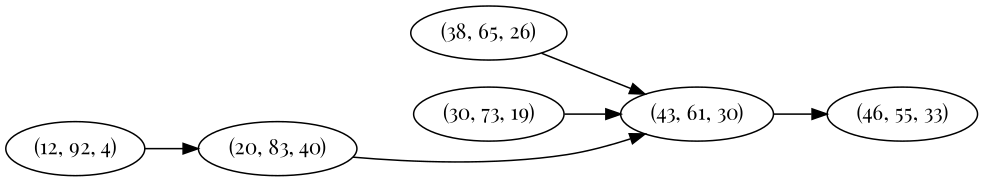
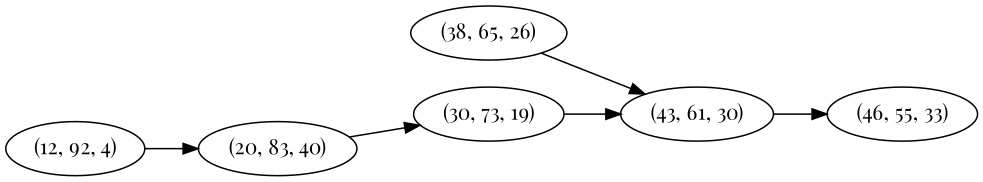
edge "(20, 83, 40)" -> "(43, 61, 30)": now "(20, 83, 40)" -> "(30, 73, 19)"
